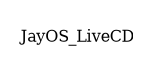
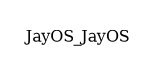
node "JayOS_LiveCD": label "JayOS_LiveCD" -> "JayOS_JayOS"
